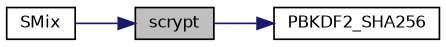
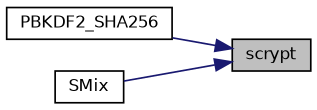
edge "scrypt" -> "PBKDF2_SHA256": reversed
